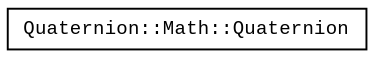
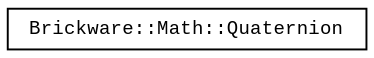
node "Quaternion::Math::Quaternion": label "Quaternion::Math::Quaternion" -> "Brickware::Math::Quaternion"
